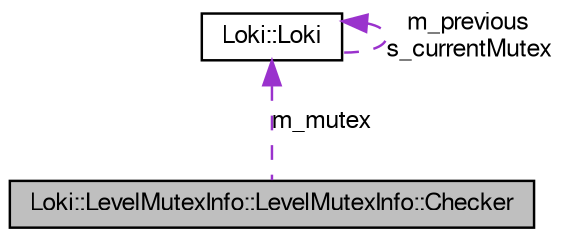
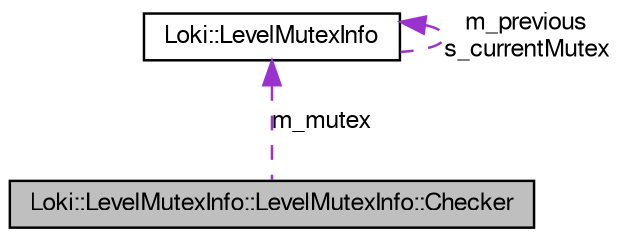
node "Loki::Loki": label "Loki::Loki" -> "Loki::LevelMutexInfo"
